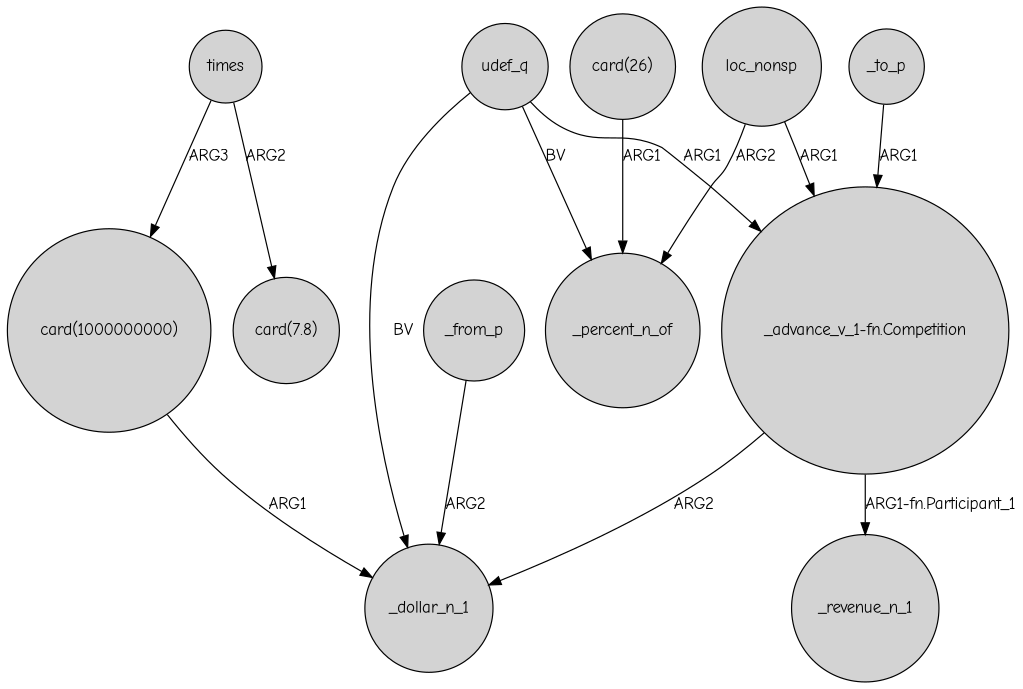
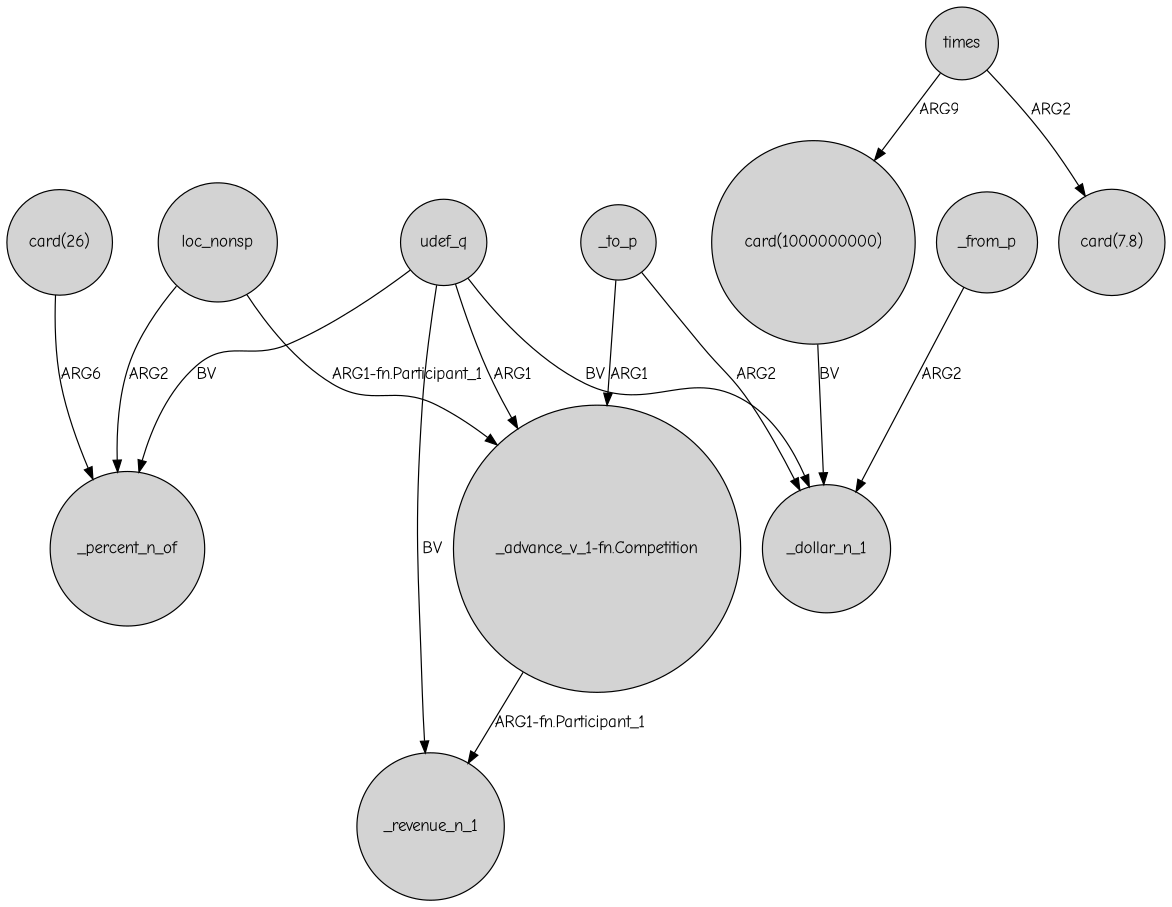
edge "times" -> "card(1000000000)": label "ARG3" -> "ARG9"
edge "card(26)" -> "_percent_n_of": label "ARG1" -> "ARG6"
edge "loc_nonsp" -> "_advance_v_1-fn.Competition": label "ARG1" -> "ARG1-fn.Participant_1"
edge "card(1000000000)" -> "_dollar_n_1": label "ARG1" -> "BV"
edge "udef_q" -> "_revenue_n_1": added, label "BV"
edge "_advance_v_1-fn.Competition" -> "_dollar_n_1": now "_to_p" -> "_dollar_n_1"
